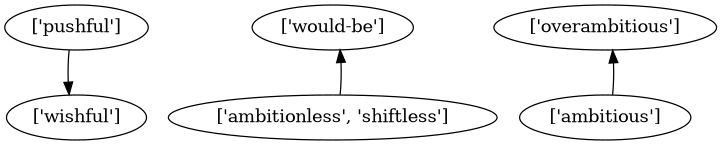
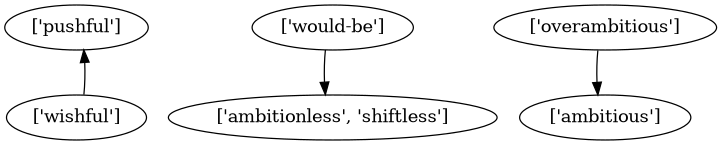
edge "['pushful']" -> "['wishful']": reversed
edge "['ambitionless', 'shiftless']" -> "['would-be']": reversed
edge "['ambitious']" -> "['overambitious']": reversed
